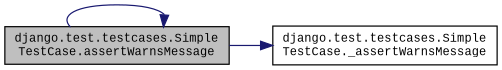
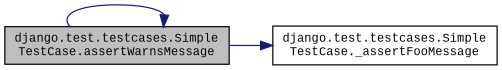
node "django.test.testcases.Simple TestCase._assertWarnsMessage": label "django.test.testcases.Simple TestCase._assertWarnsMessage" -> "django.test.testcases.Simple TestCase._assertFooMessage"
